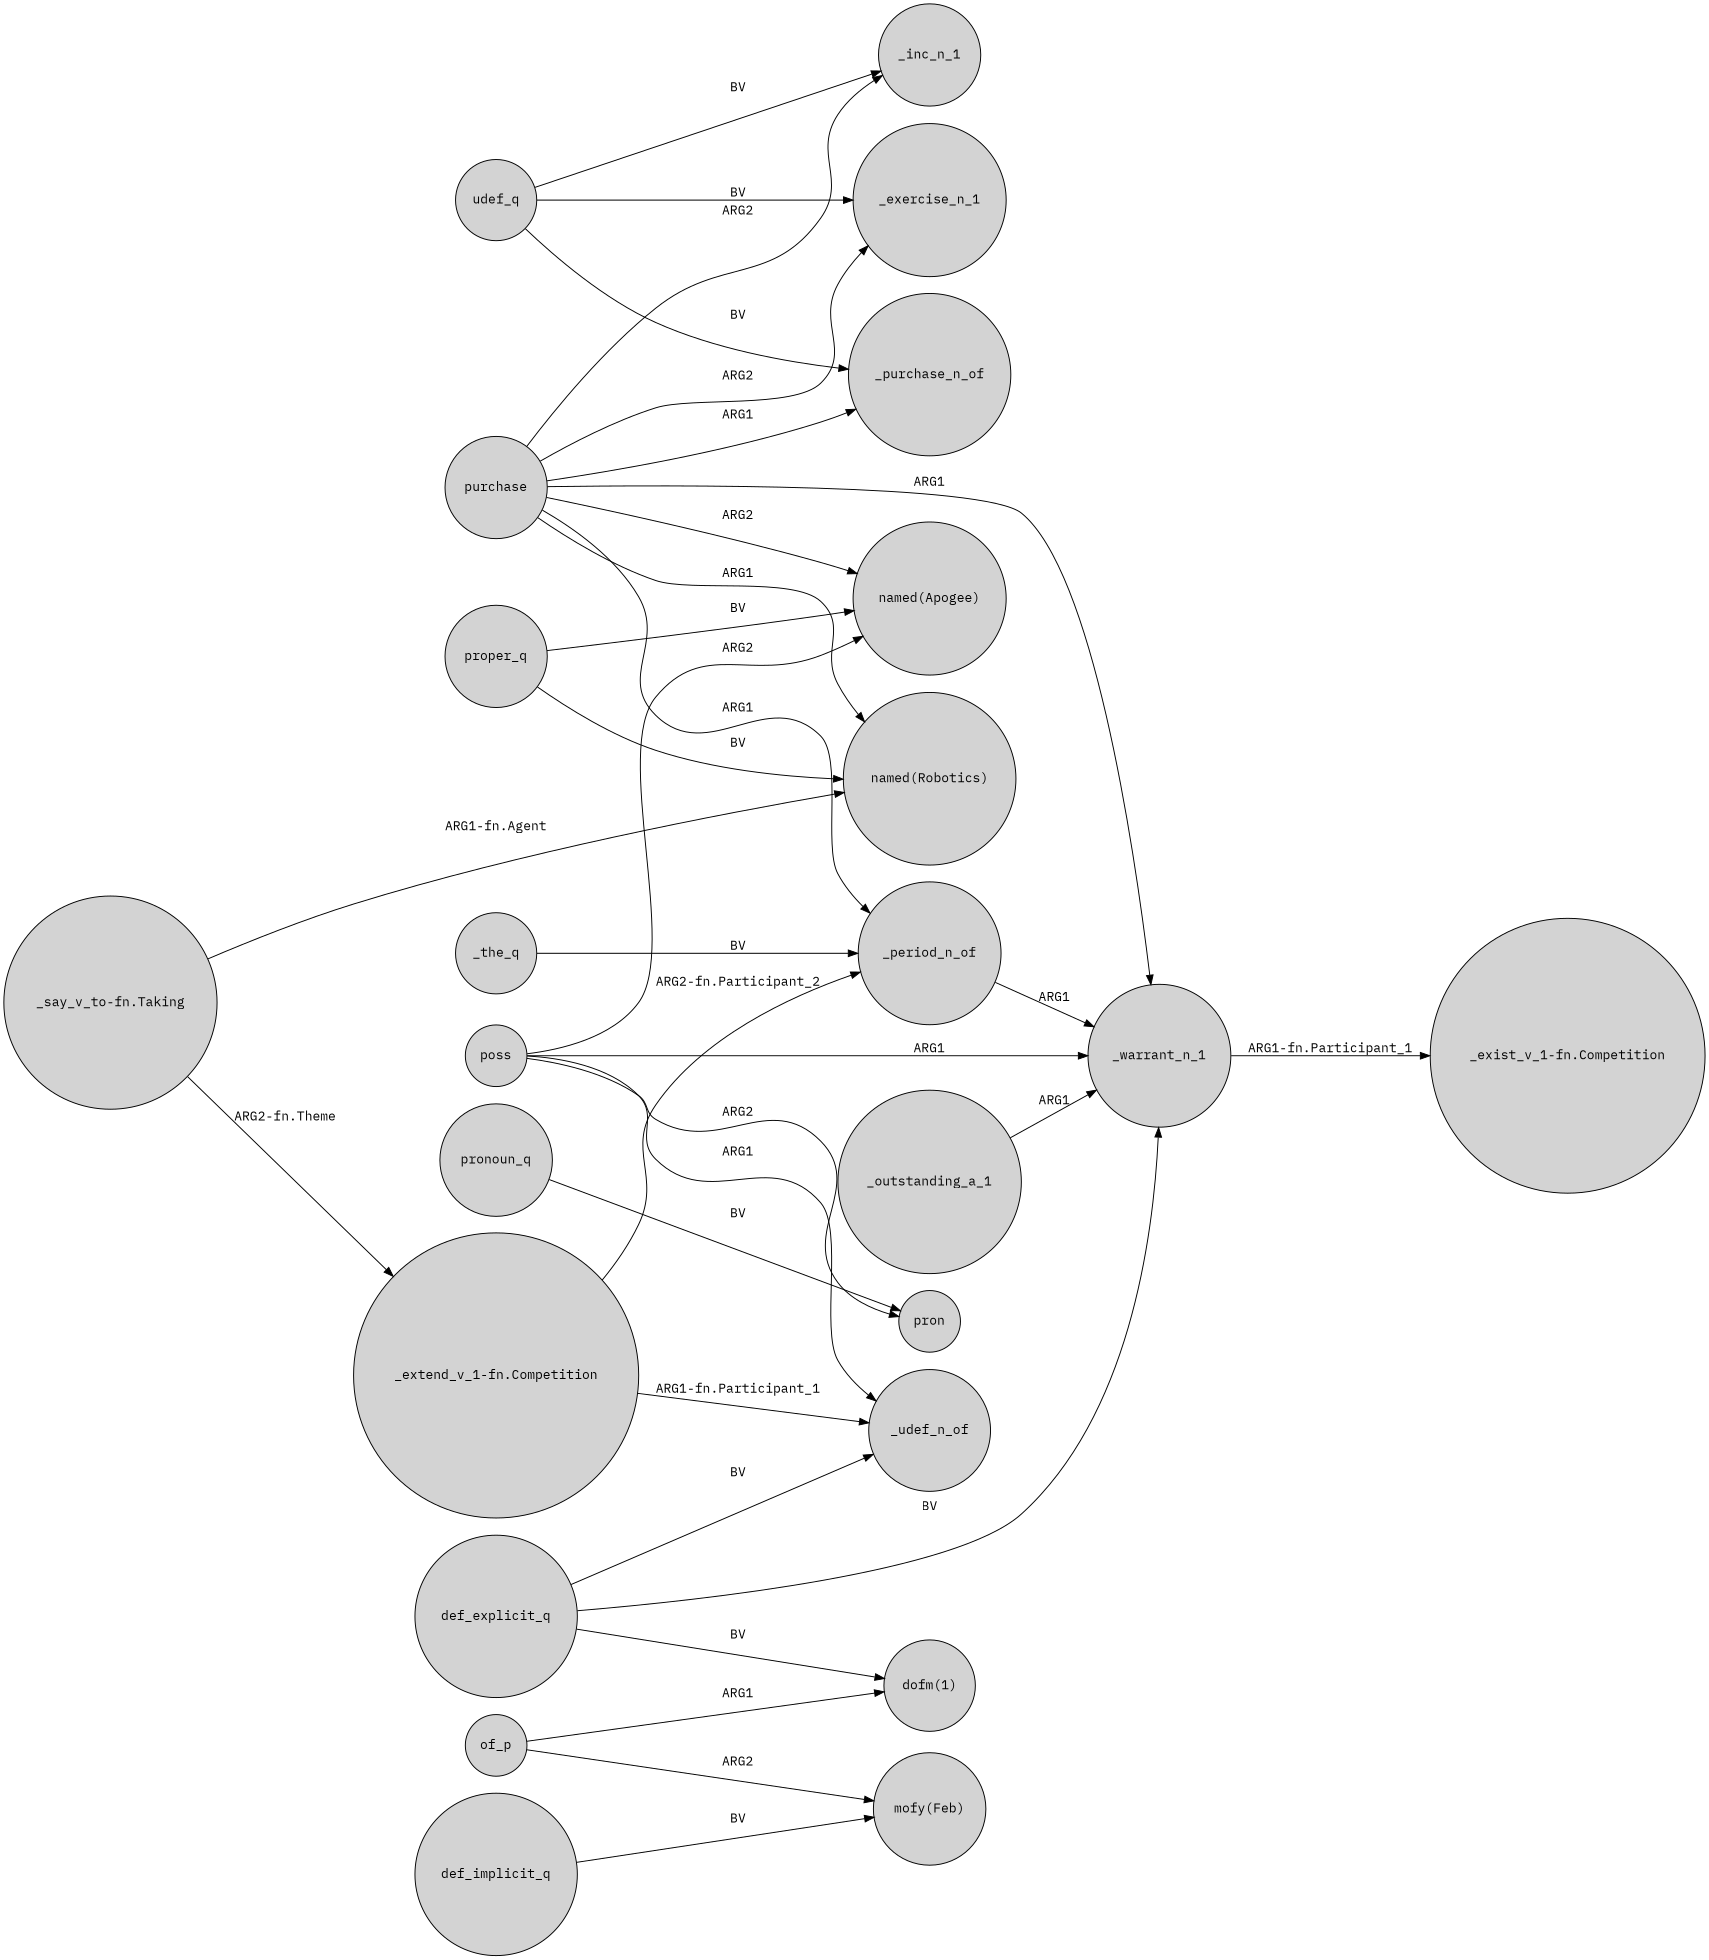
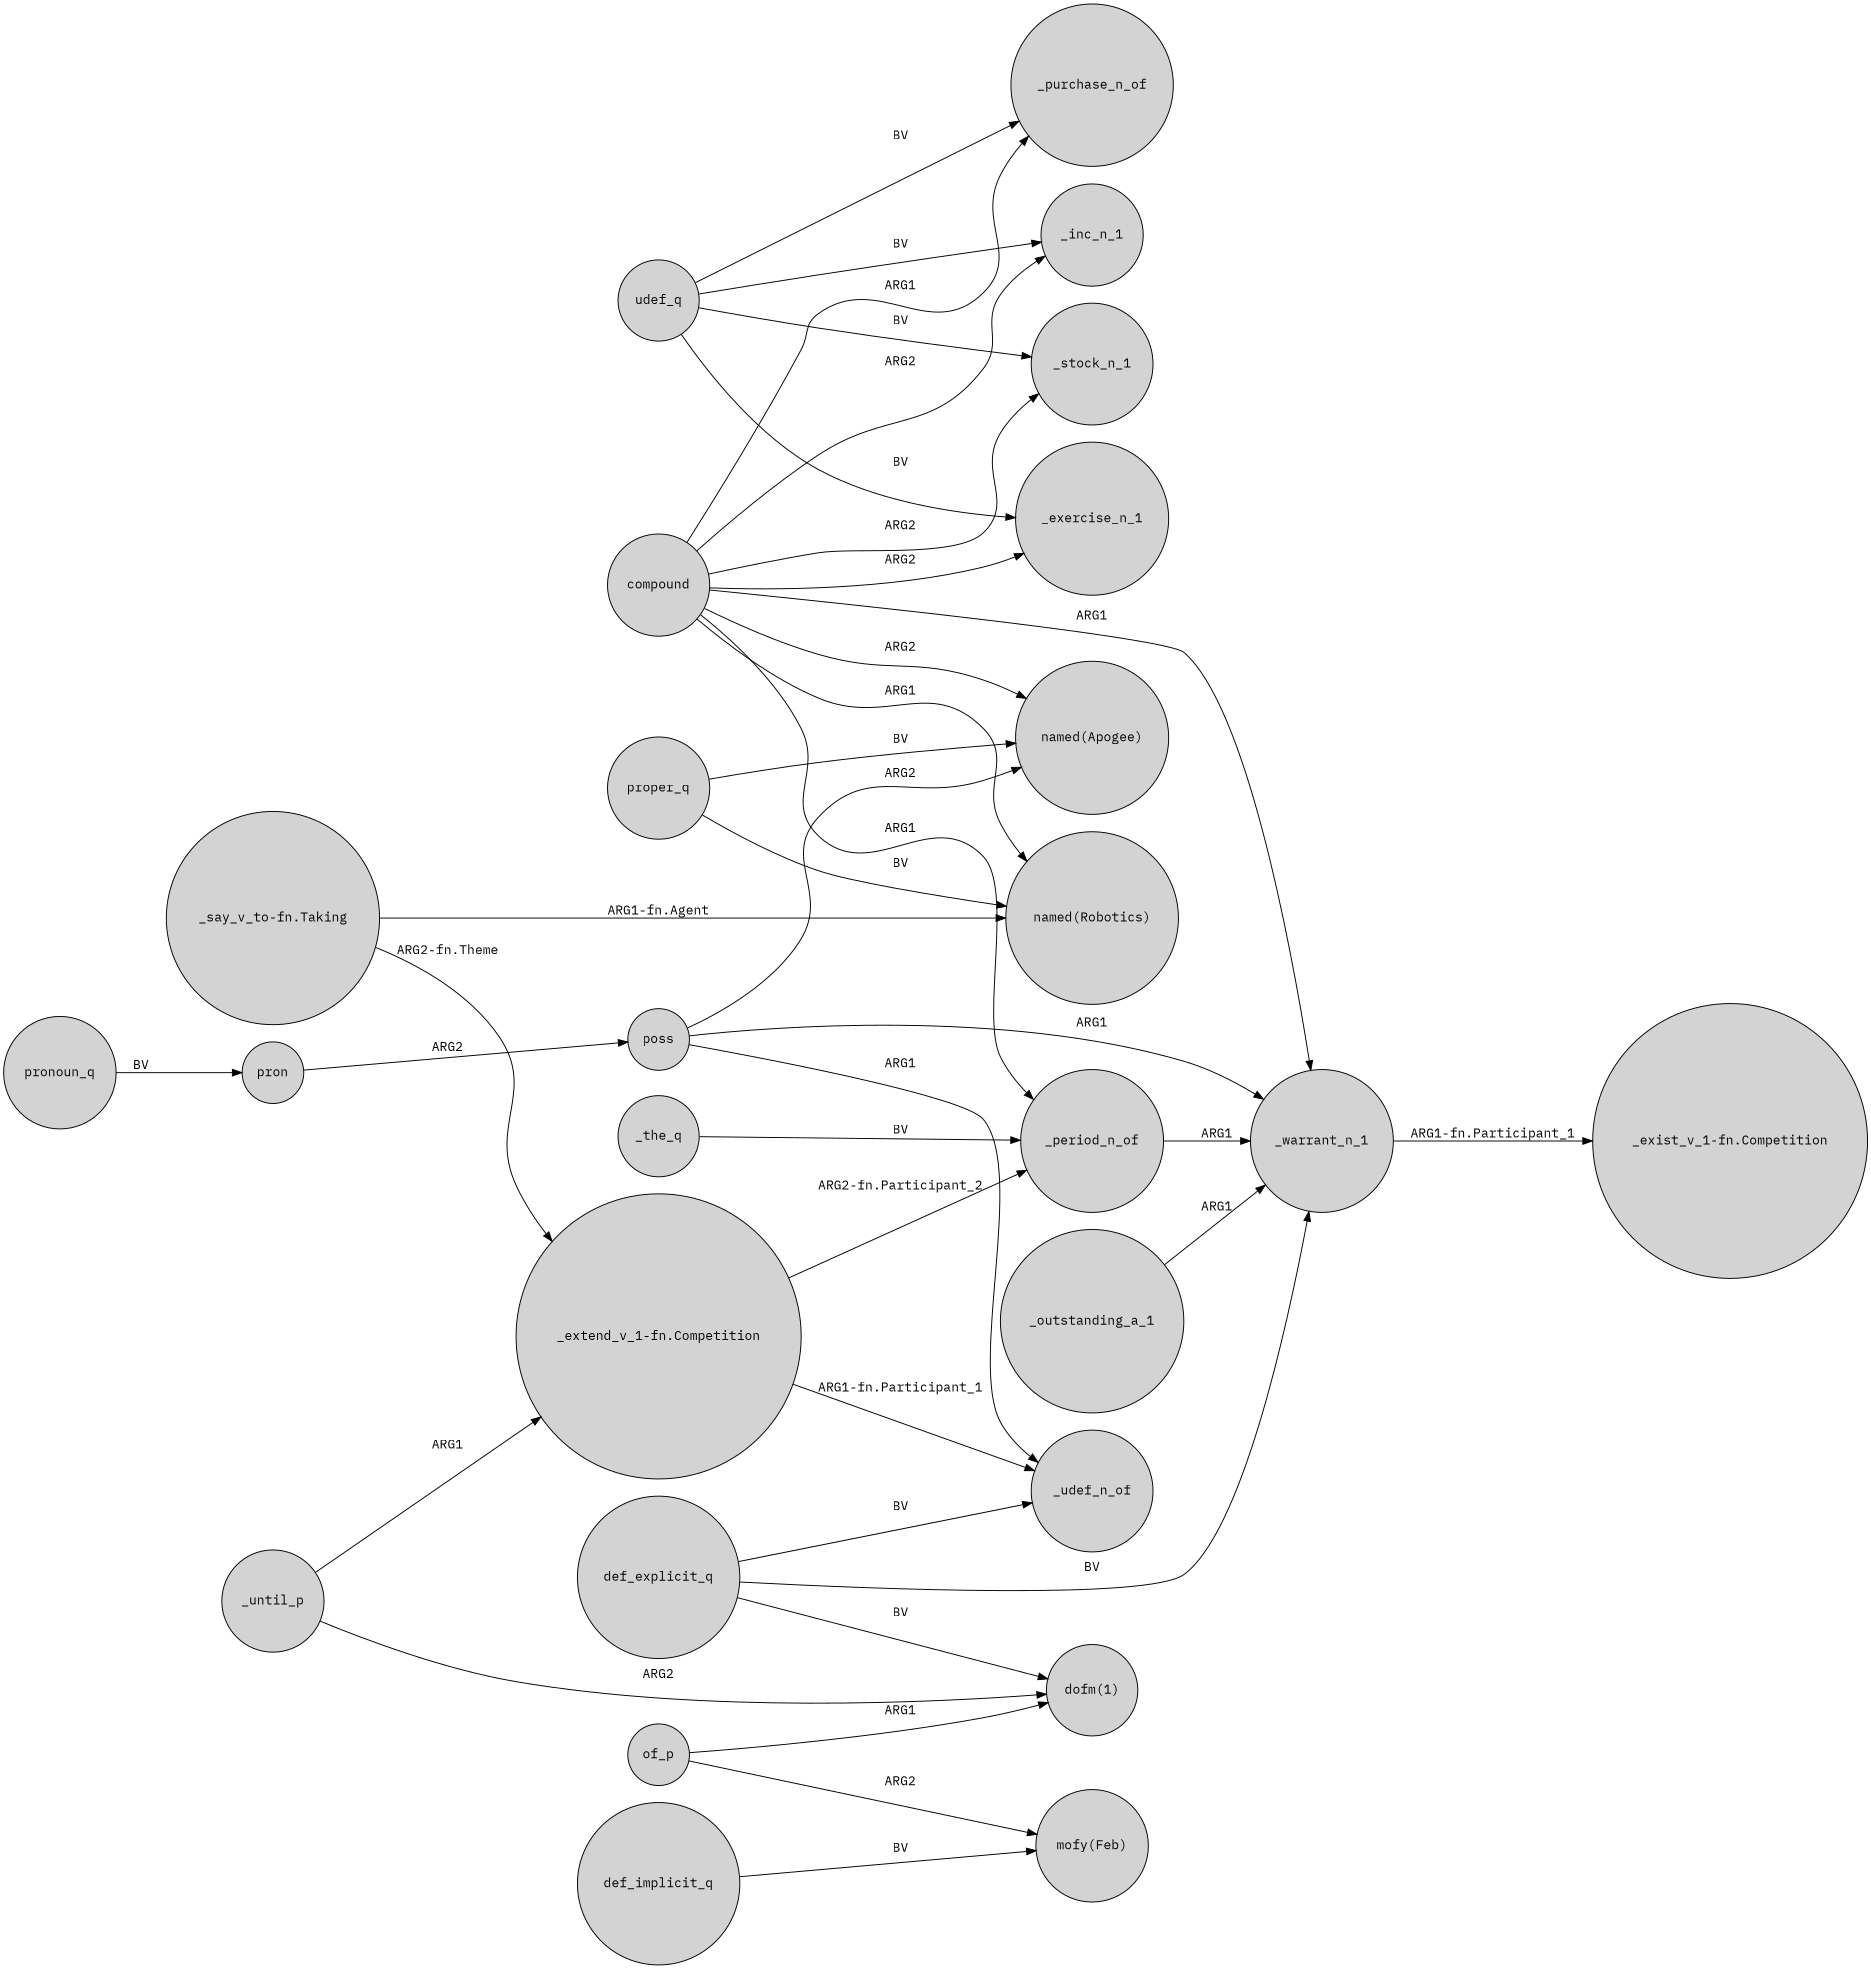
node "_stock_n_1": added
node "purchase": label "purchase" -> "compound"
edge "poss" -> "pron": reversed
node "_until_p": added
